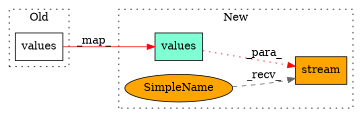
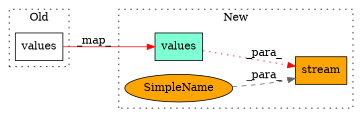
edge "SimpleName" -> "stream": label "_recv_" -> "_para_"
